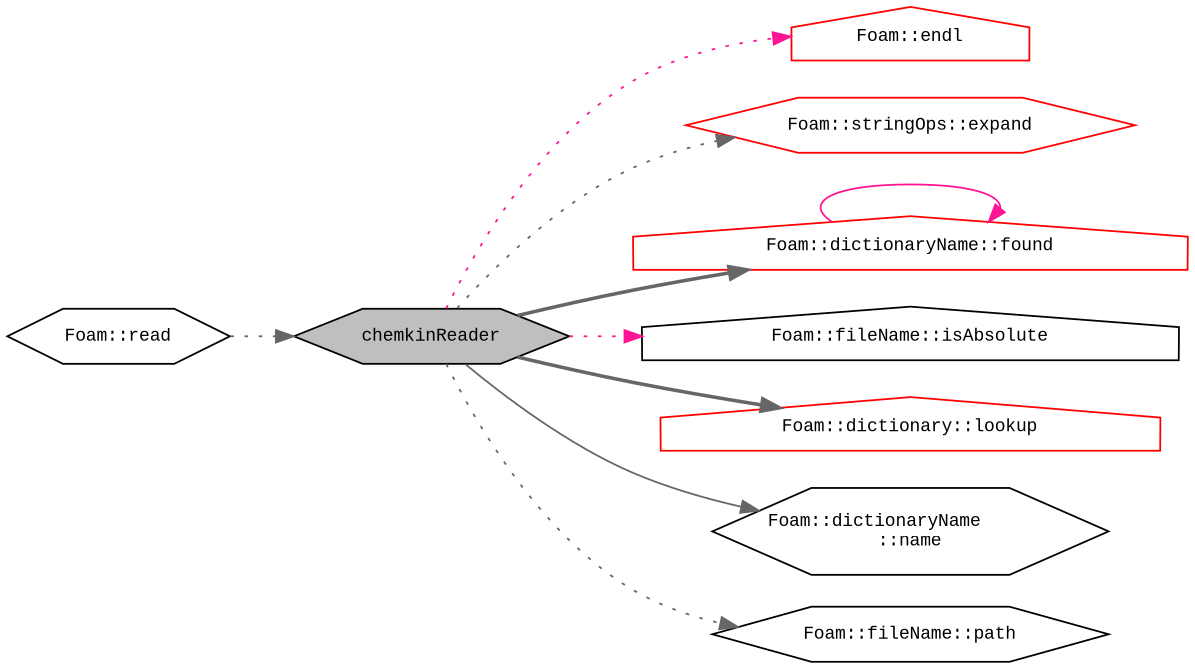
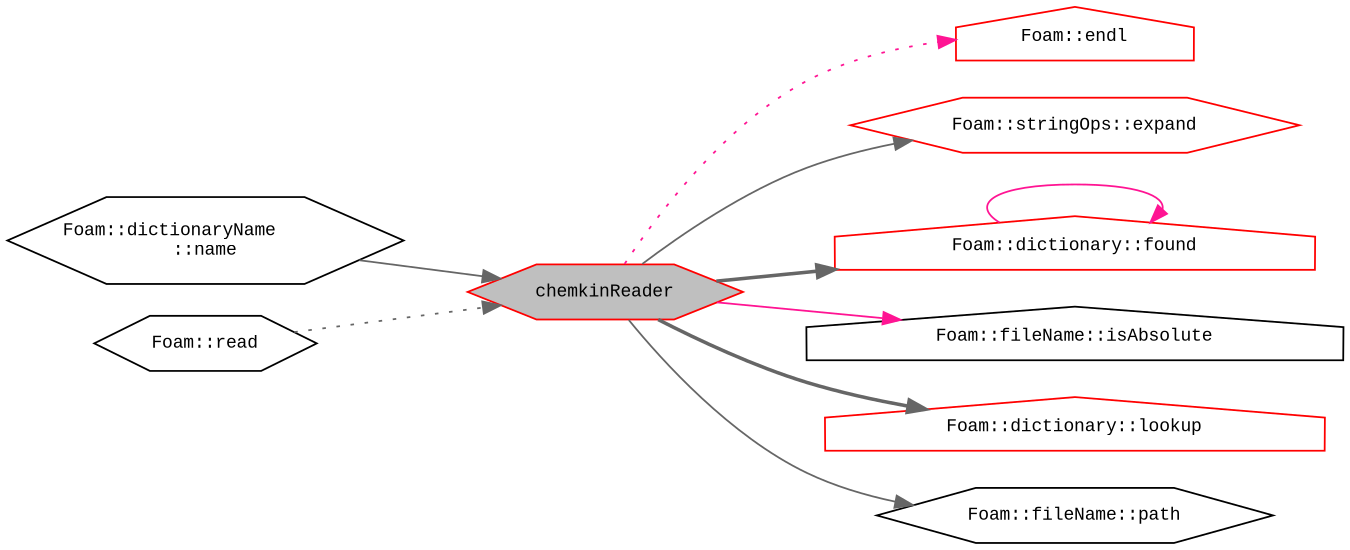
edge "chemkinReader" -> "Foam::stringOps::expand": style dotted -> solid
node "Foam::dictionaryName::found": label "Foam::dictionaryName::found" -> "Foam::dictionary::found"
node "chemkinReader": color black -> red
edge "chemkinReader" -> "Foam::fileName::isAbsolute": style dotted -> solid
edge "chemkinReader" -> "Foam::dictionaryName ::name": reversed
edge "chemkinReader" -> "Foam::fileName::path": style dotted -> solid
